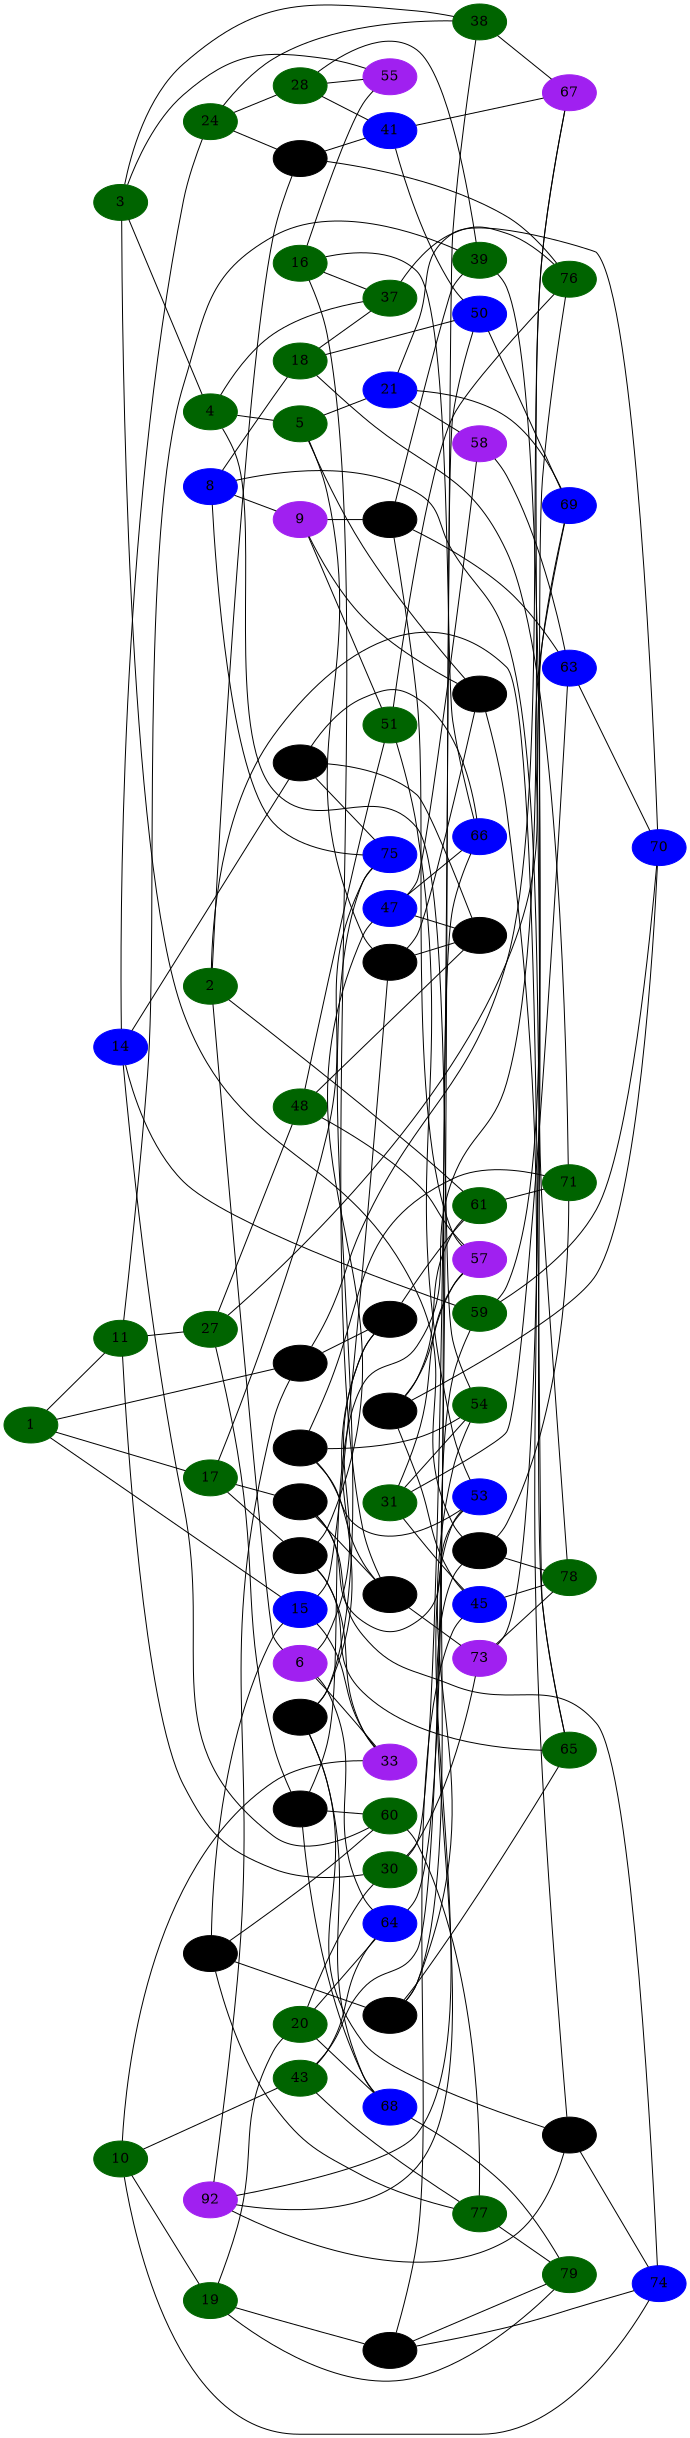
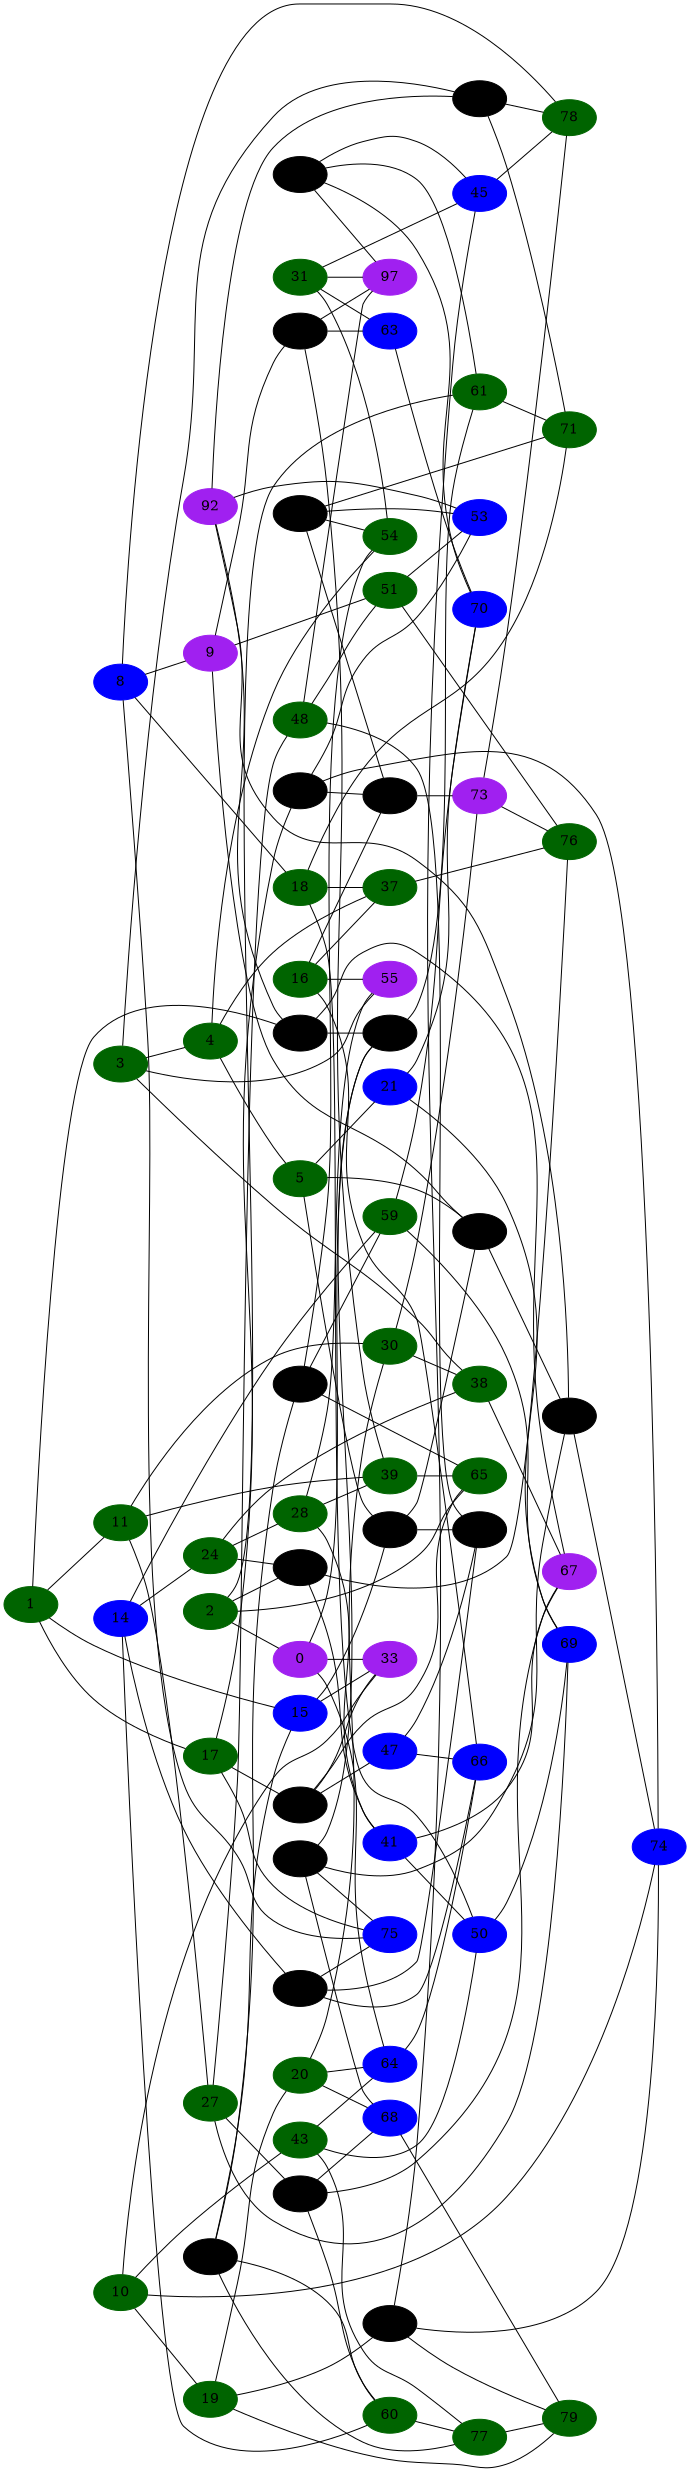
node "58": removed
node "57": label "57" -> "97"
node "6": label "6" -> "0"
